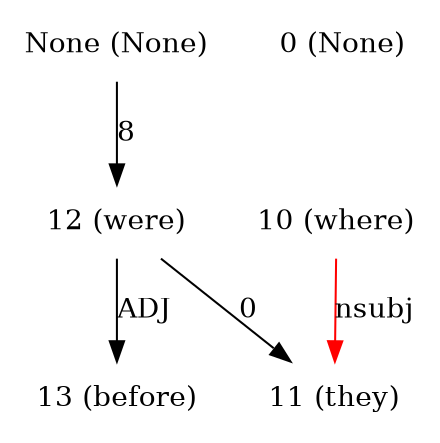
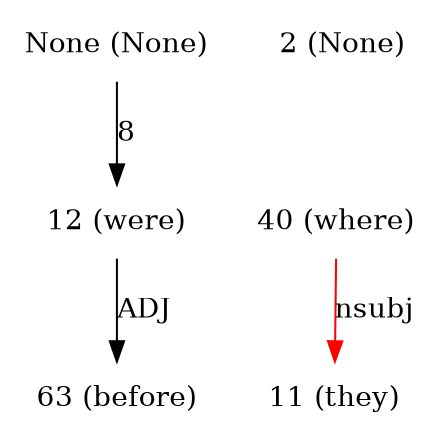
node "0 (None)": label "0 (None)" -> "2 (None)"
node "10 (where)": label "10 (where)" -> "40 (where)"
edge "12 (were)" -> "11 (they)": removed, label "0"
node "13 (before)": label "13 (before)" -> "63 (before)"
